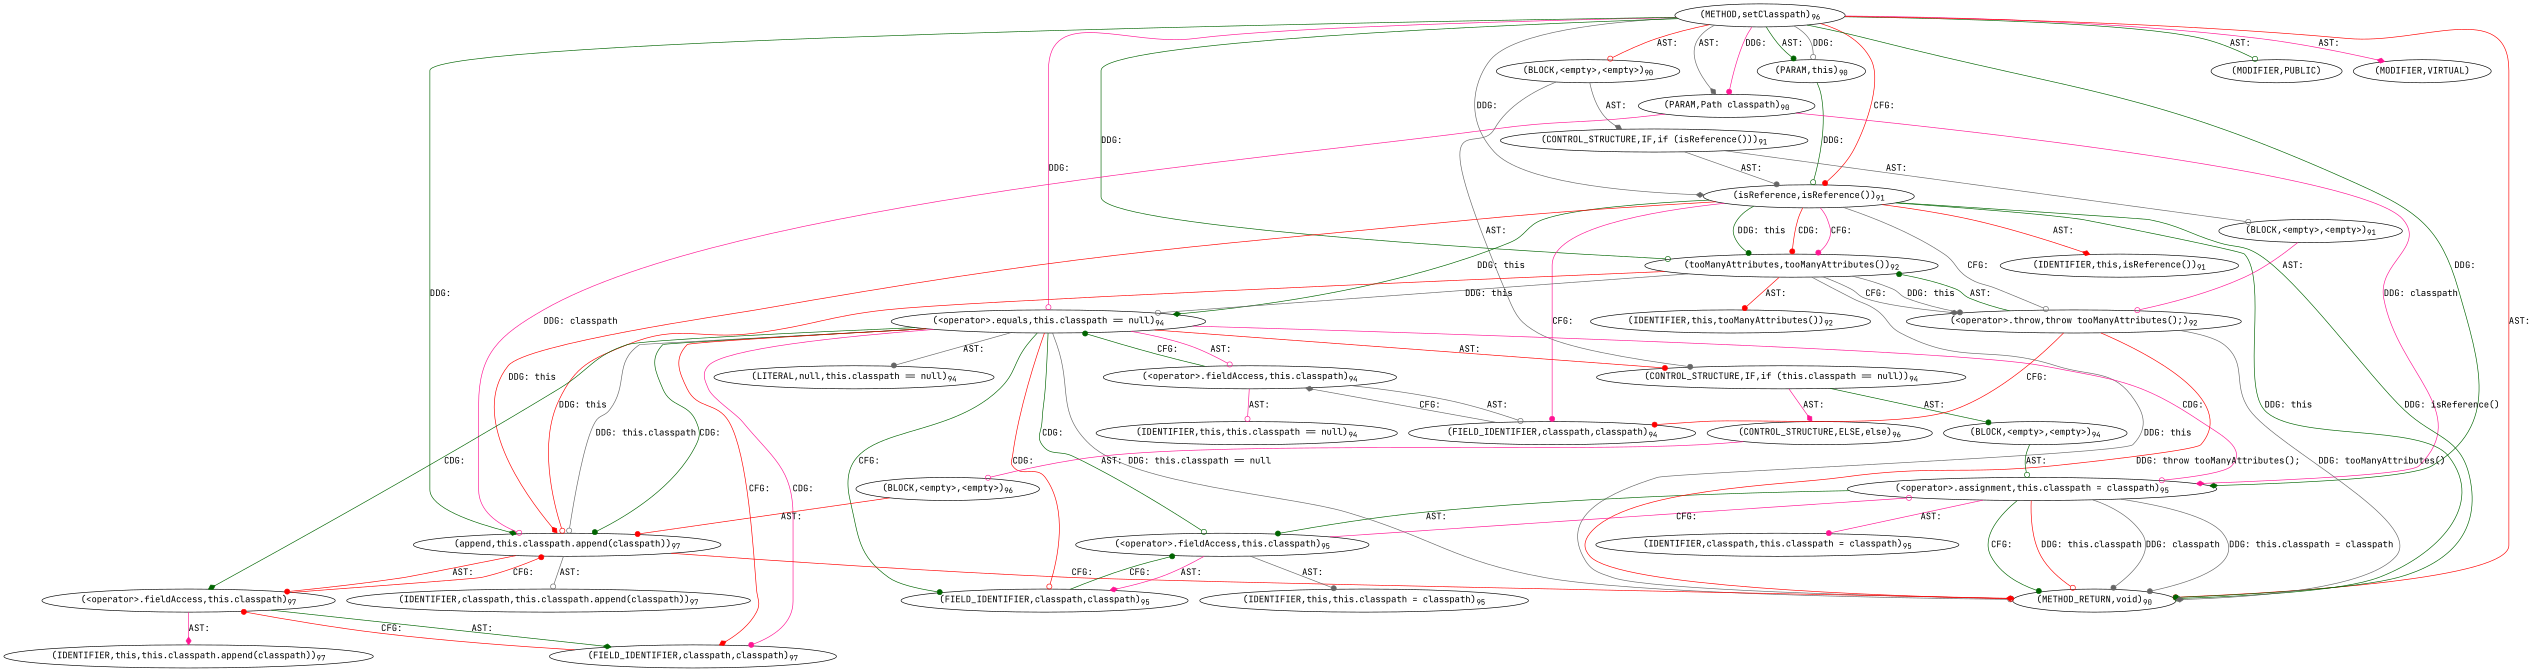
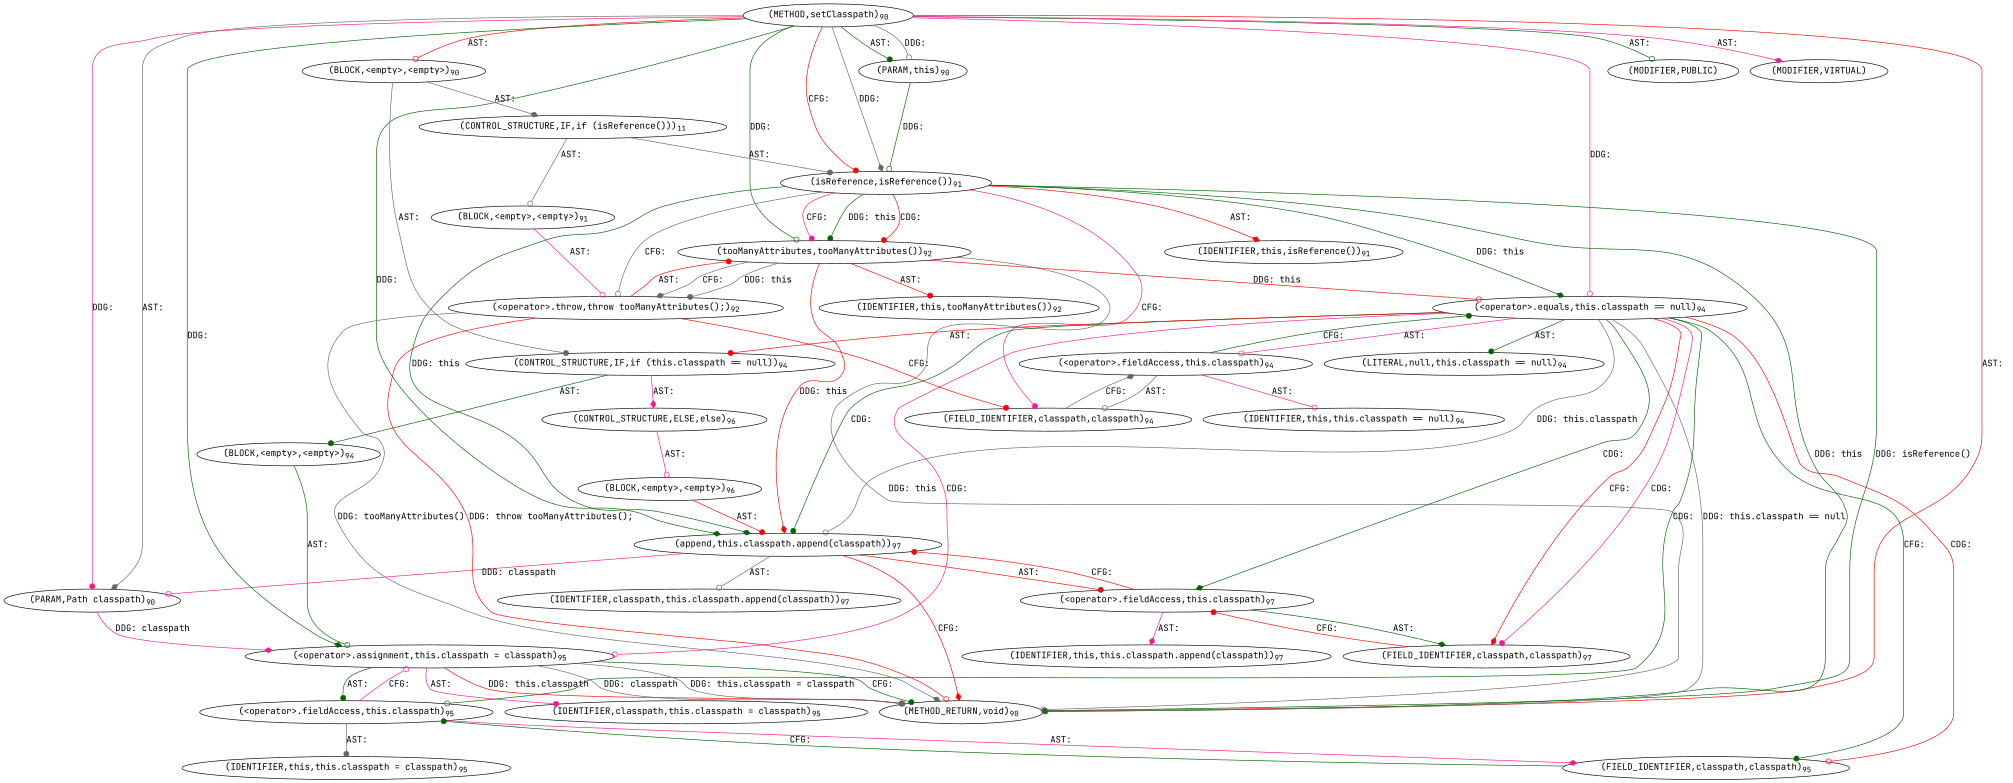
node "(METHOD,setClasspath)": text "96" -> "90"
node "(CONTROL_STRUCTURE,IF,if (isReference()))": text "91" -> "11"
edge "(PARAM,Path classpath)" -> "(append,this.classpath.append(classpath))": reversed
edge "(isReference,isReference())" -> "(append,this.classpath.append(classpath))": color red -> darkgreen
edge "(<operator>.throw,throw tooManyAttributes();)" -> "(tooManyAttributes,tooManyAttributes())": color darkgreen -> red
edge "(tooManyAttributes,tooManyAttributes())" -> "(<operator>.equals,this.classpath == null)": color gray40 -> red
edge "(tooManyAttributes,tooManyAttributes())" -> "(append,this.classpath.append(classpath))": arrowhead odot -> diamond
edge "(<operator>.equals,this.classpath == null)" -> "(LITERAL,null,this.classpath == null)": color gray40 -> darkgreen
